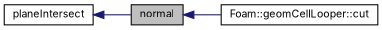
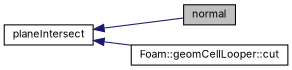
edge "Foam::geomCellLooper::cut" -> "normal": now "Foam::geomCellLooper::cut" -> "planeIntersect"
